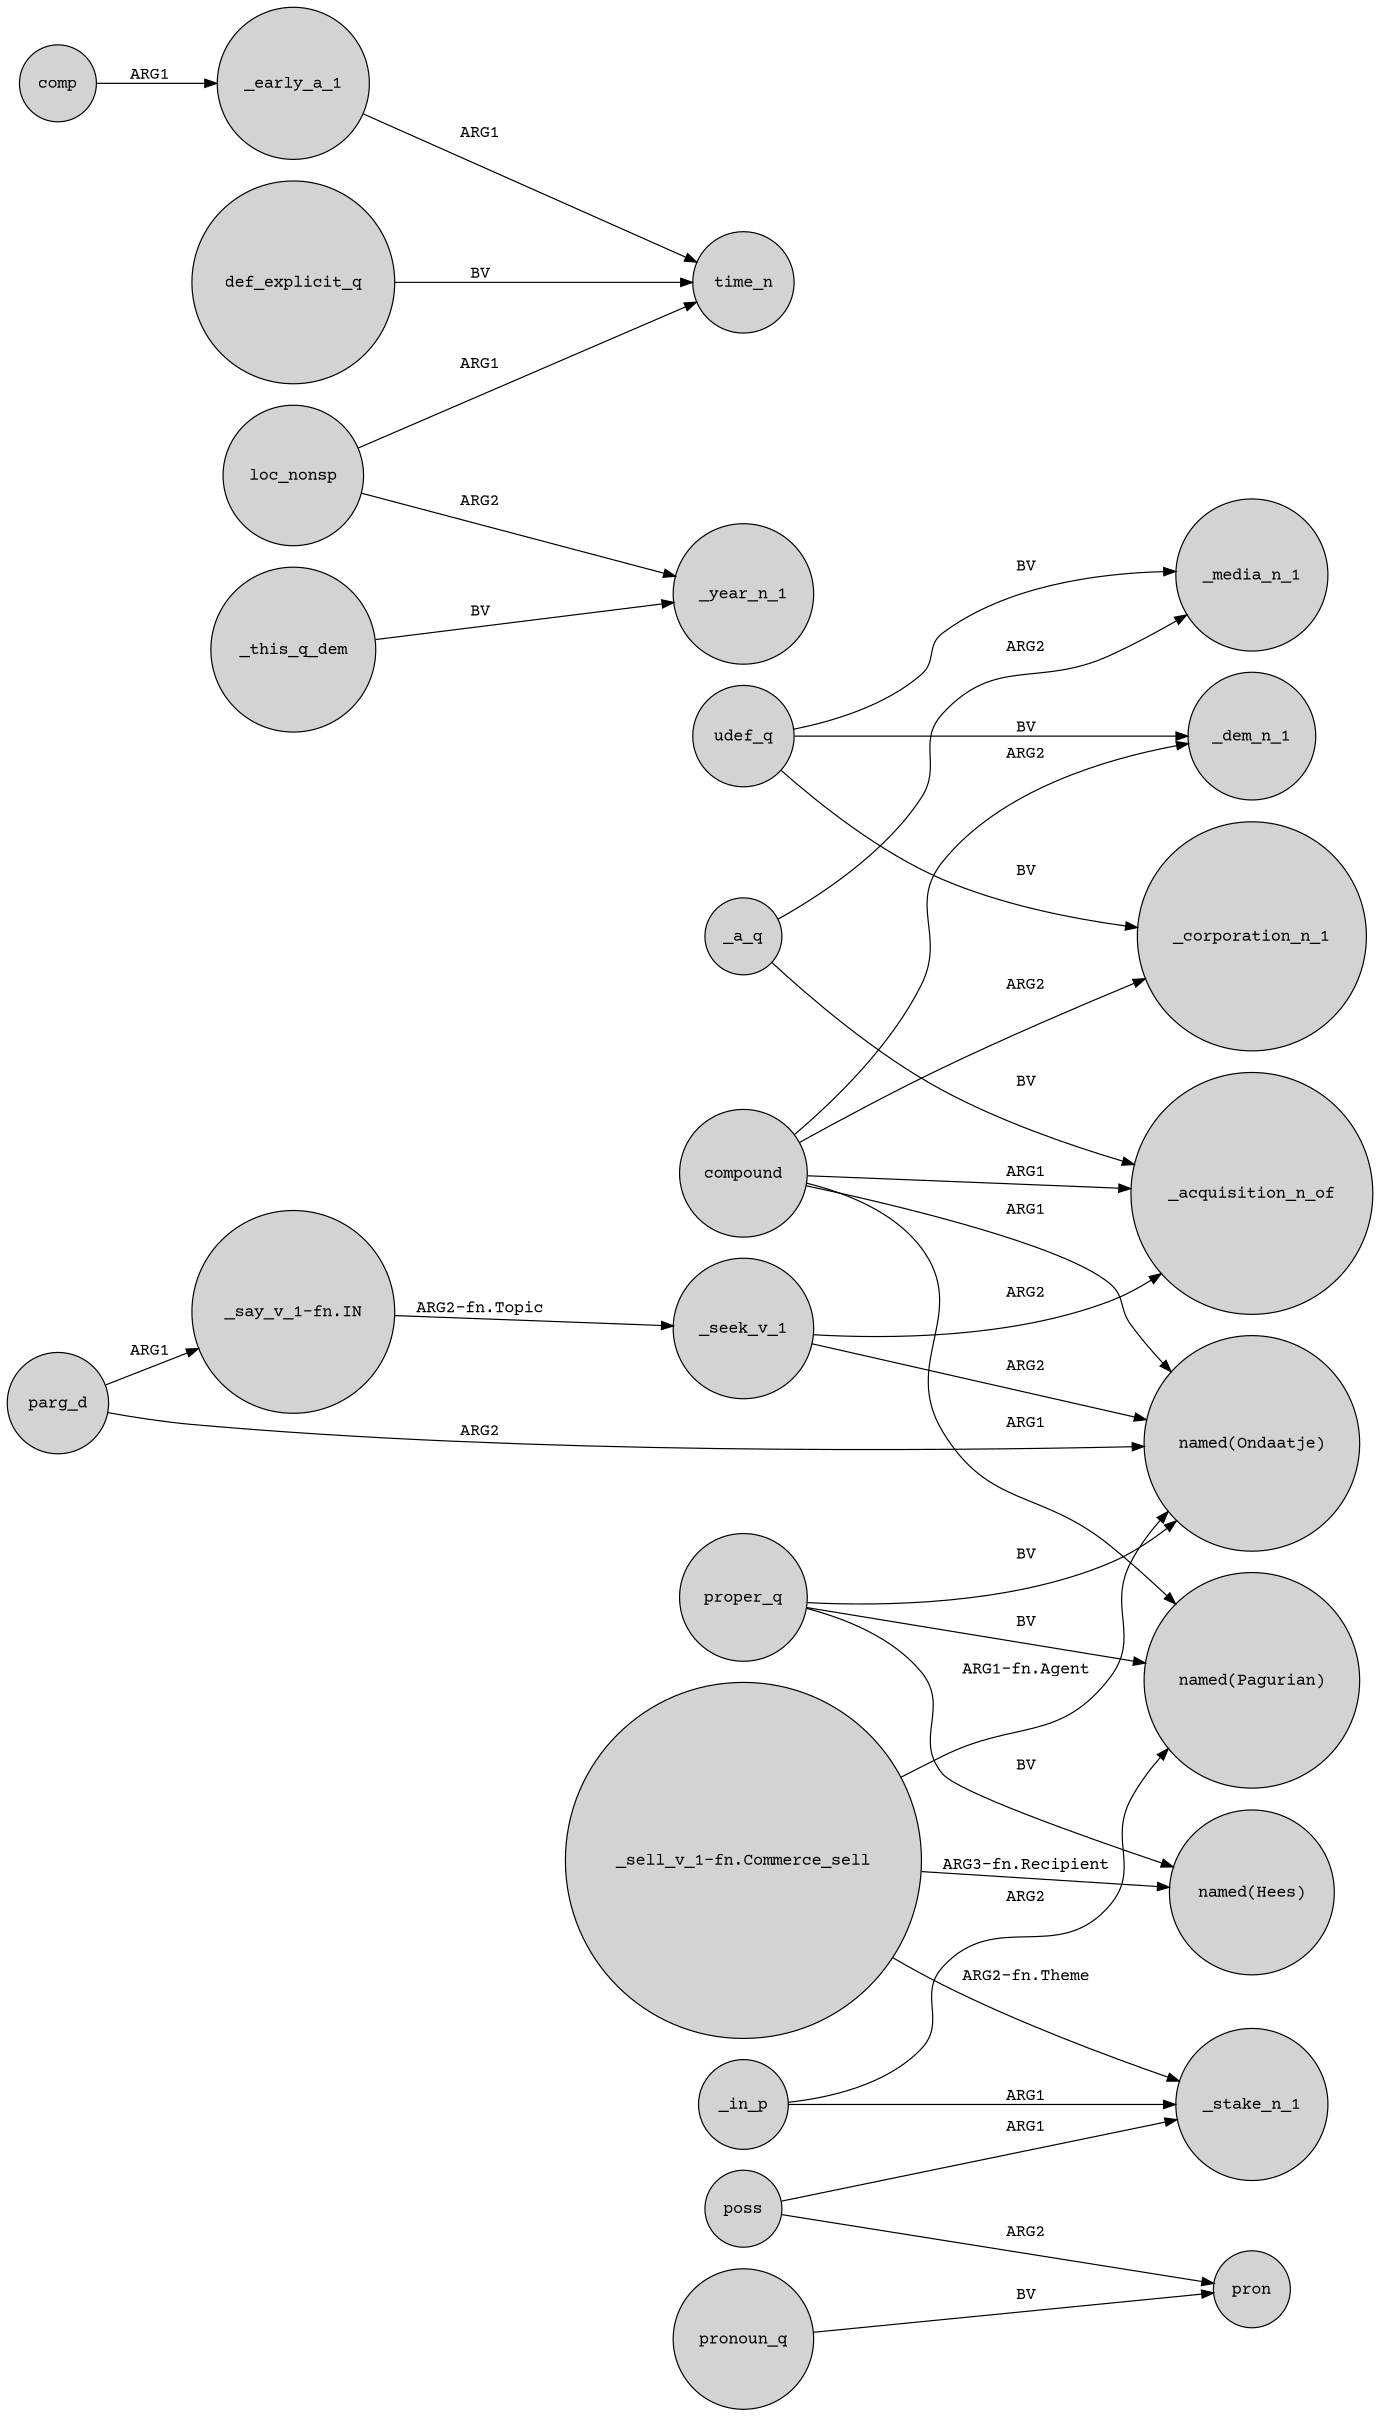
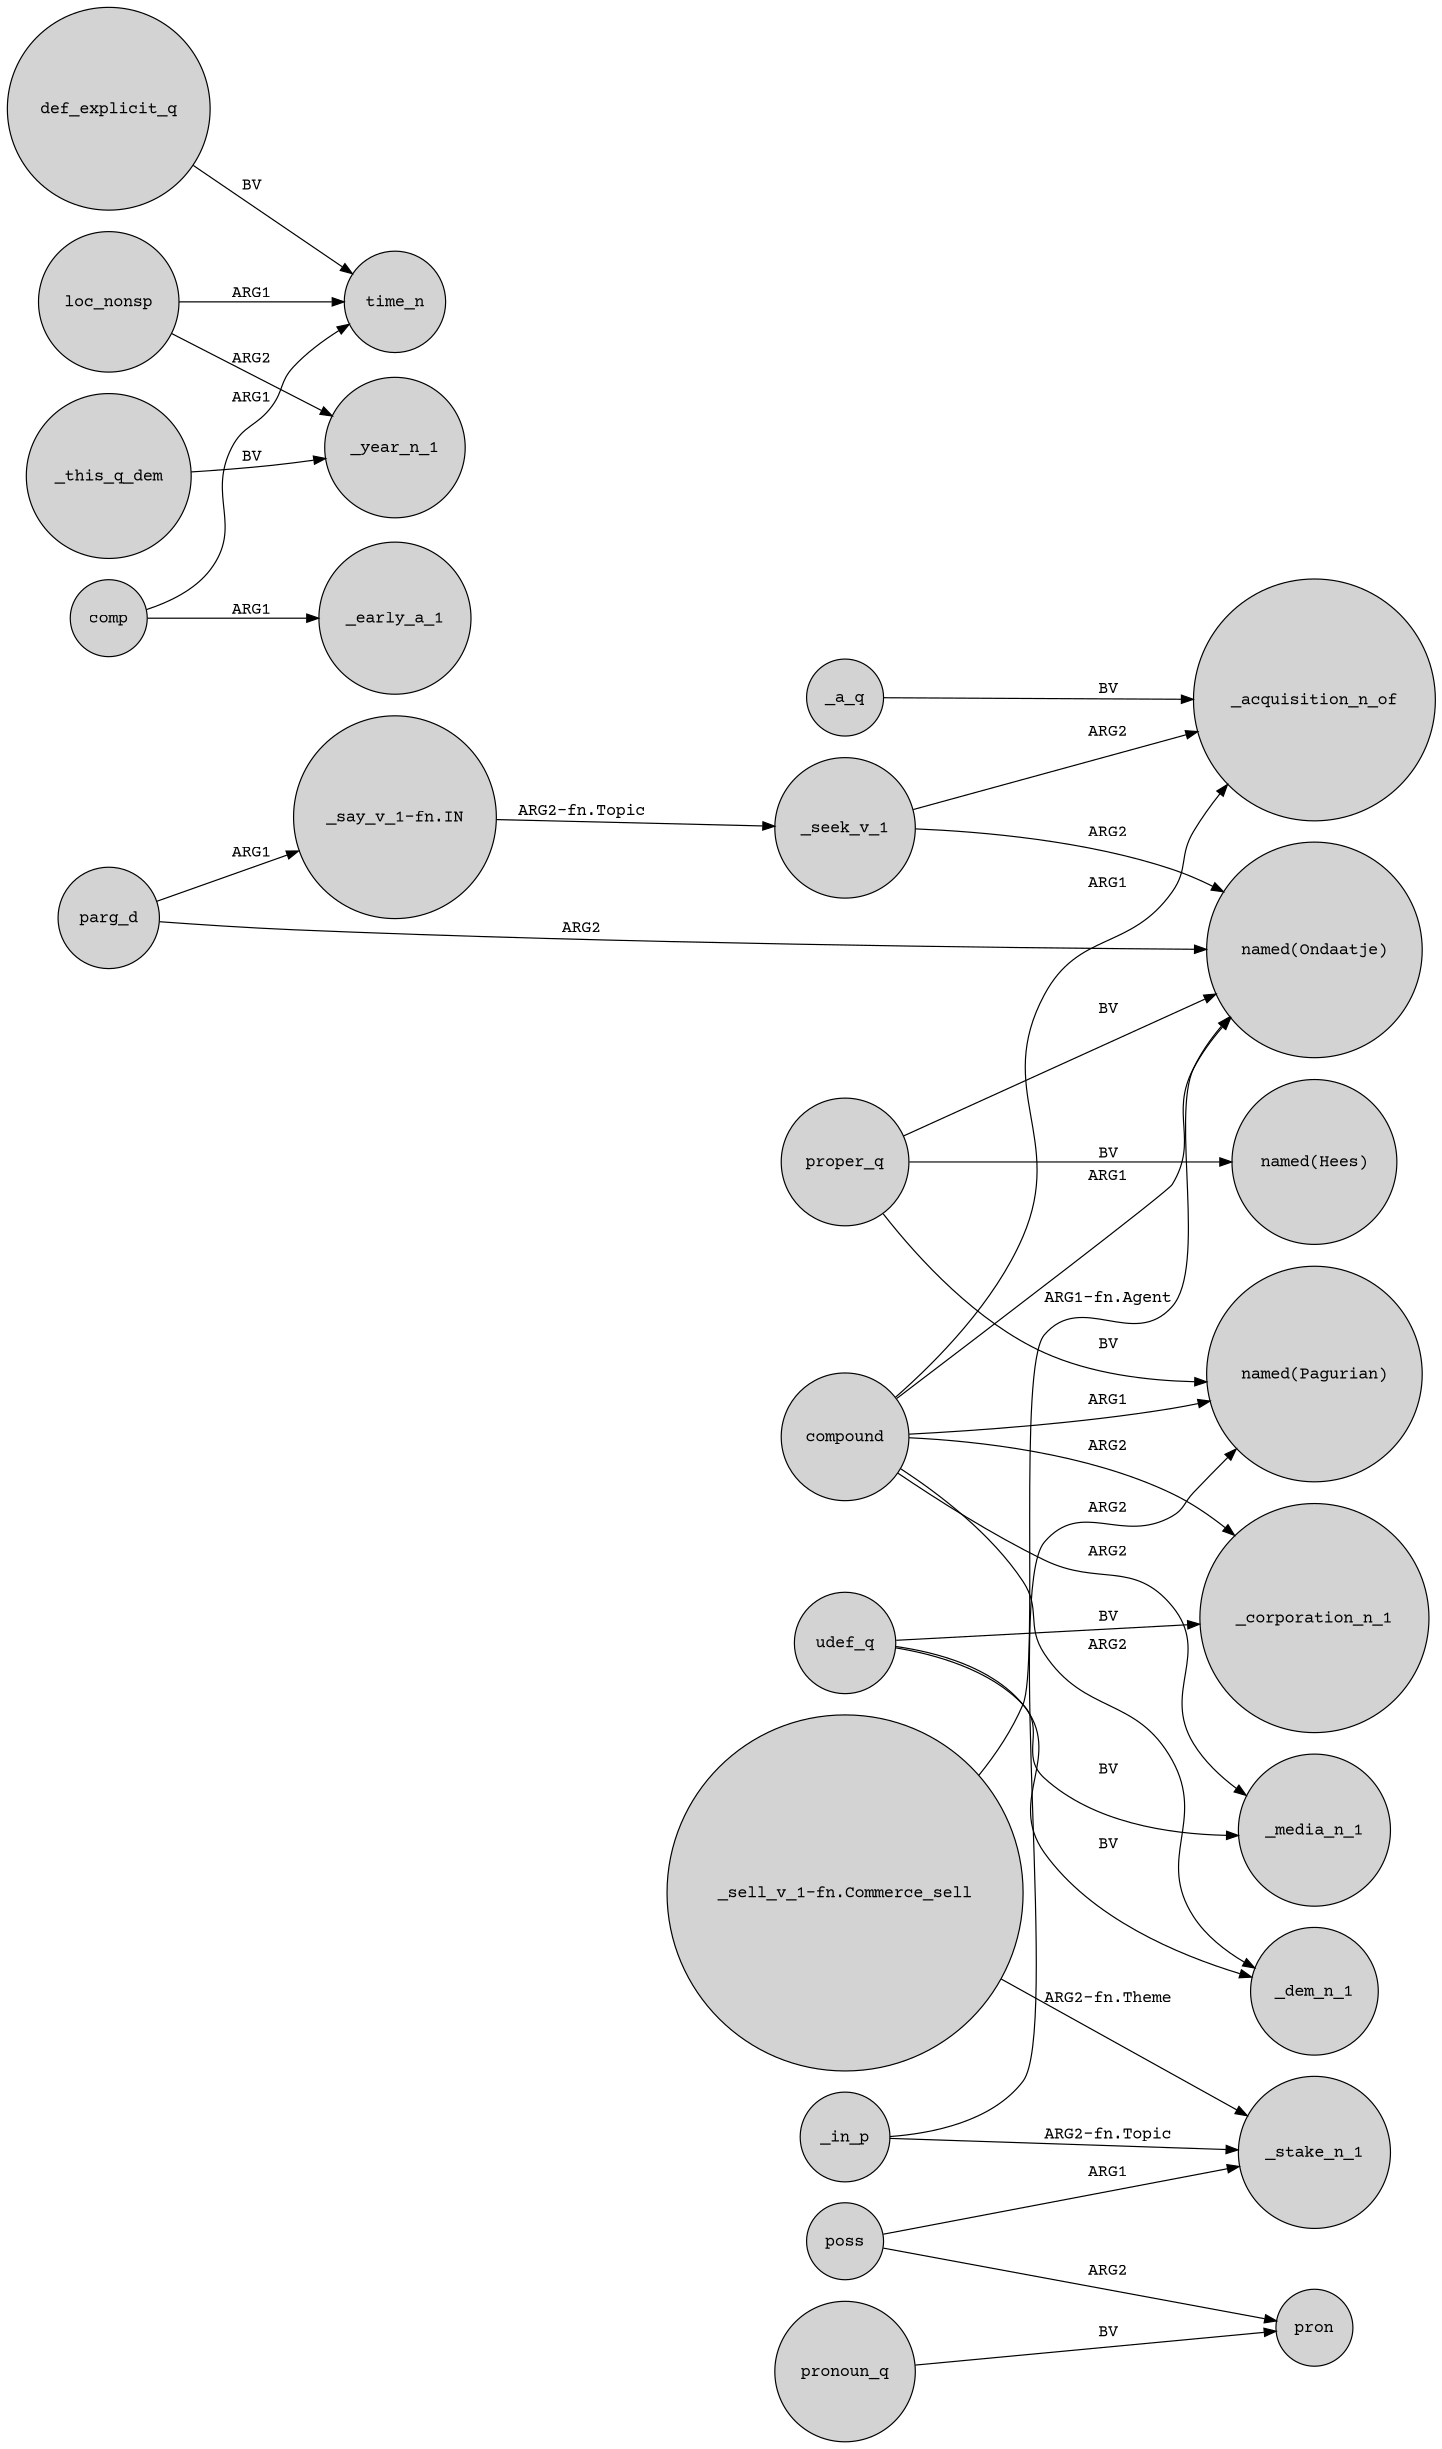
edge "_early_a_1" -> "time_n": now "comp" -> "time_n"
edge "_a_q" -> "_media_n_1": now "compound" -> "_media_n_1"
edge "_sell_v_1-fn.Commerce_sell" -> "named(Hees)": removed, label "ARG3-fn.Recipient"
edge "_in_p" -> "_stake_n_1": label "ARG1" -> "ARG2-fn.Topic"
